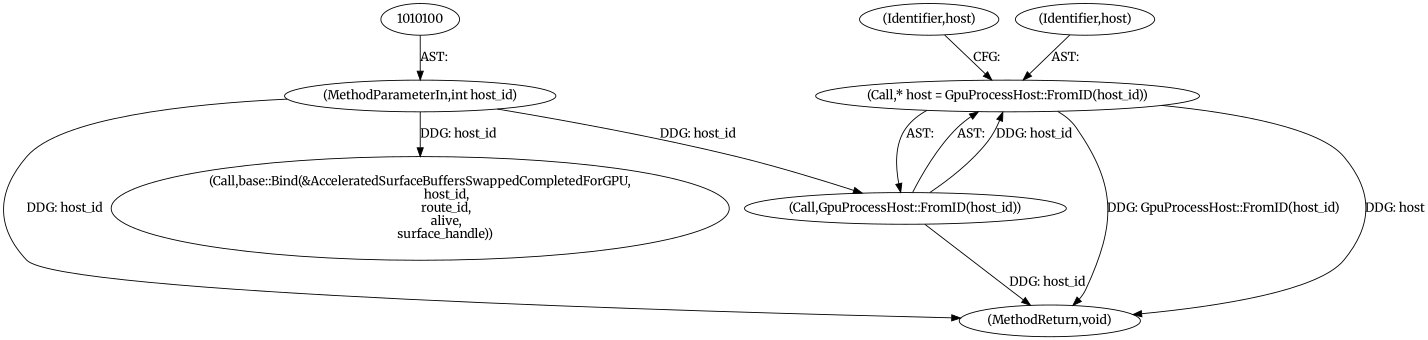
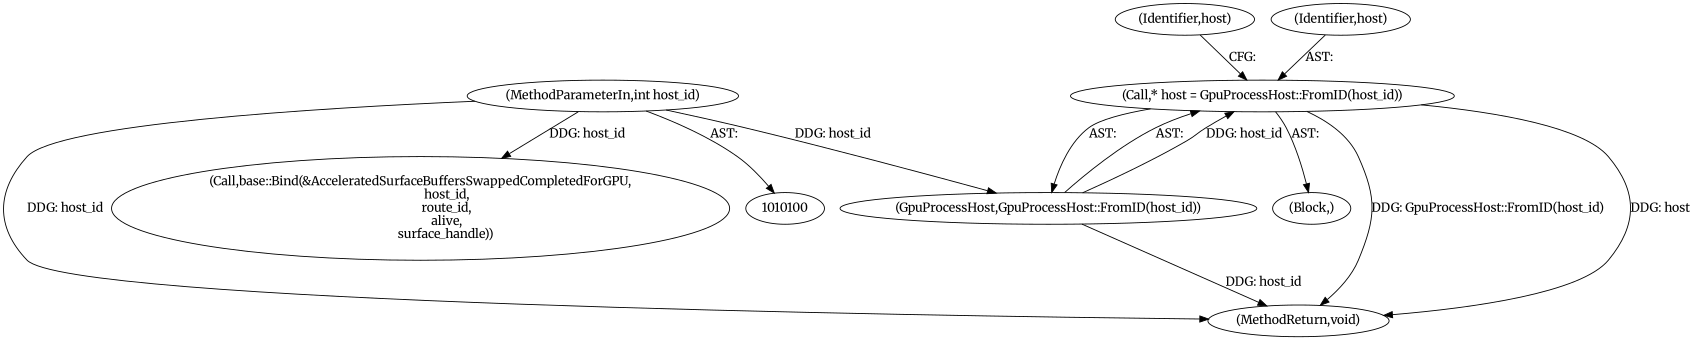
edge "1010100" -> "(MethodParameterIn,int host_id)": reversed
node "(Call,GpuProcessHost::FromID(host_id))": label "(Call,GpuProcessHost::FromID(host_id))" -> "(GpuProcessHost,GpuProcessHost::FromID(host_id))"
node "(Block,)": added
